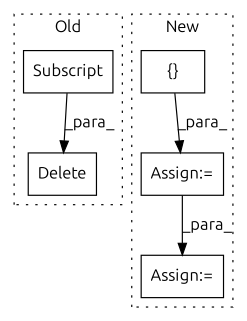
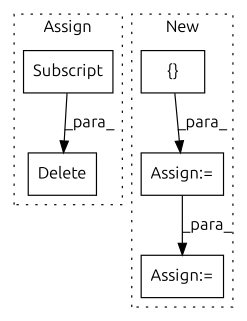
cluster "Old": label "Old" -> "Assign"
